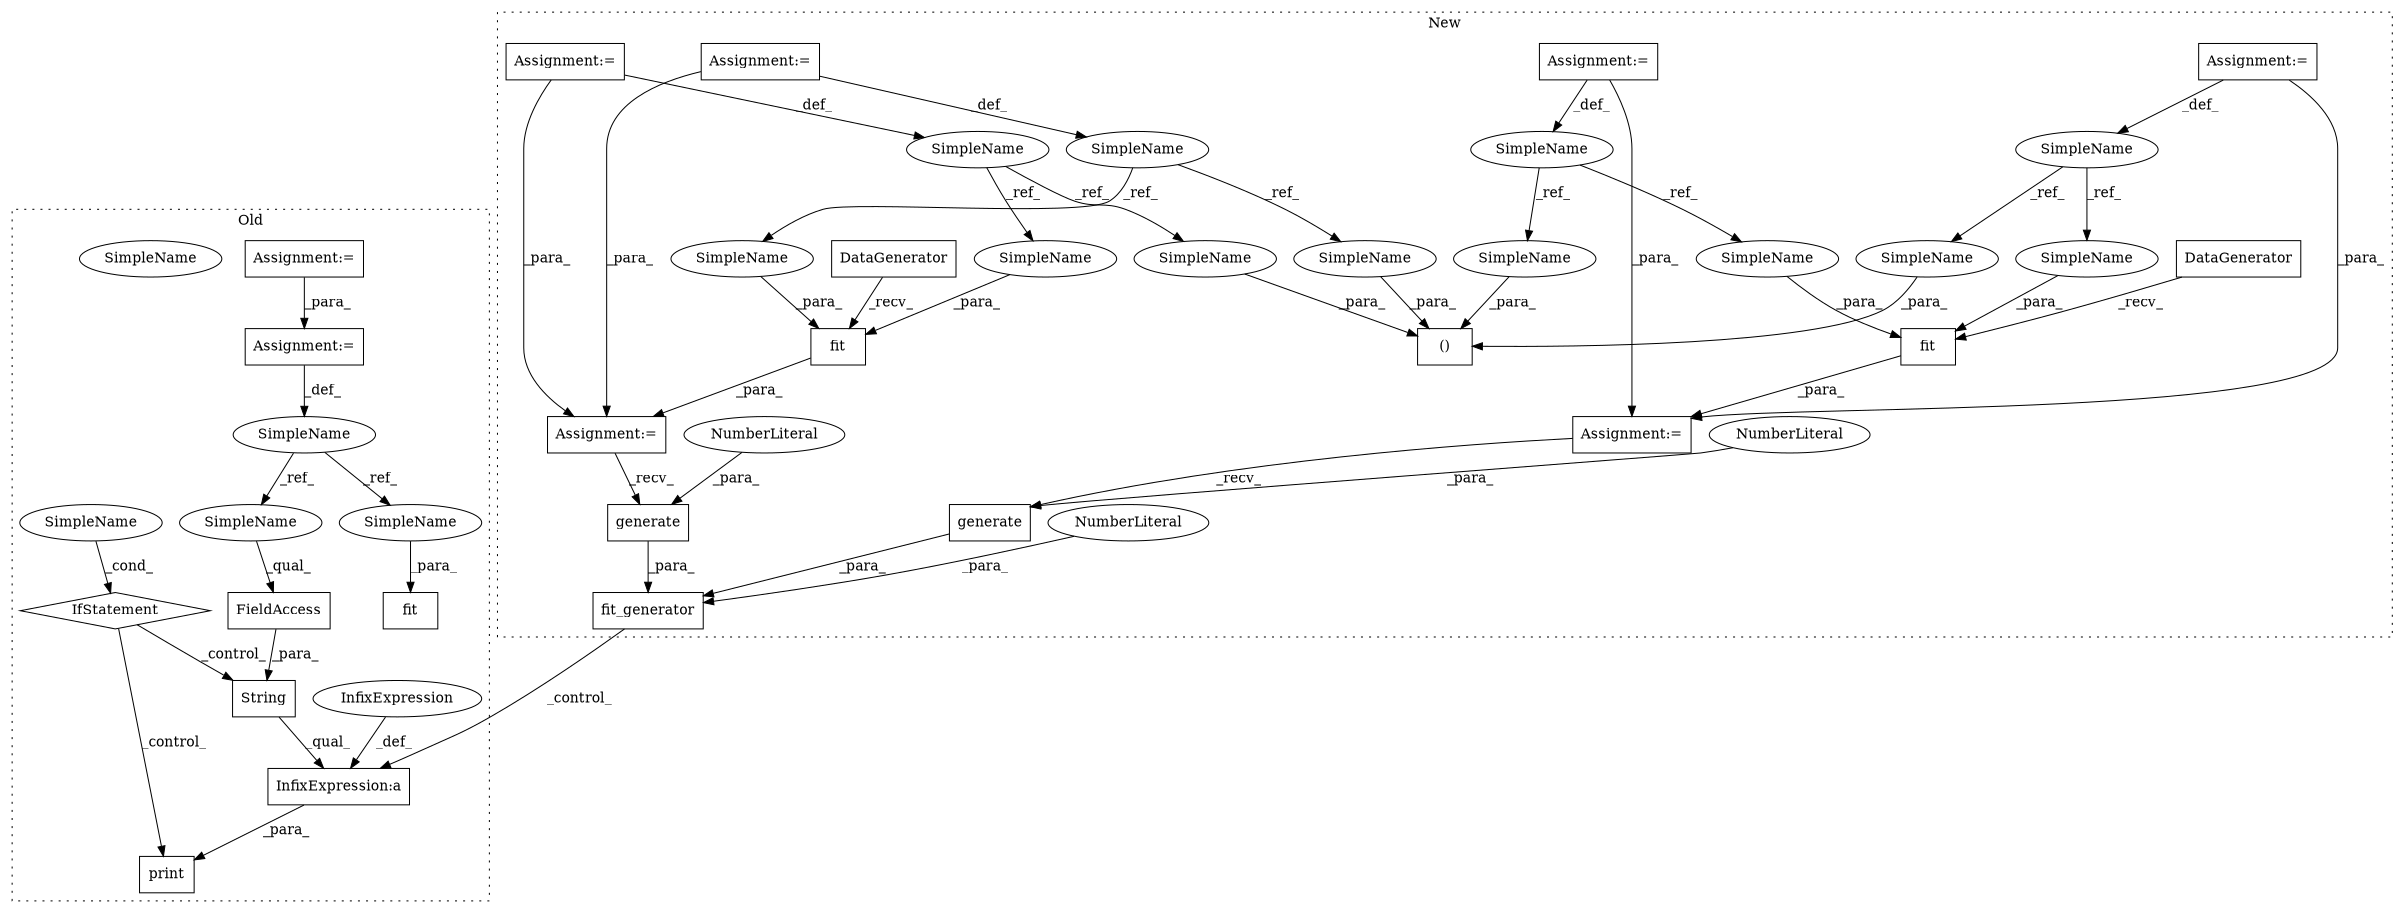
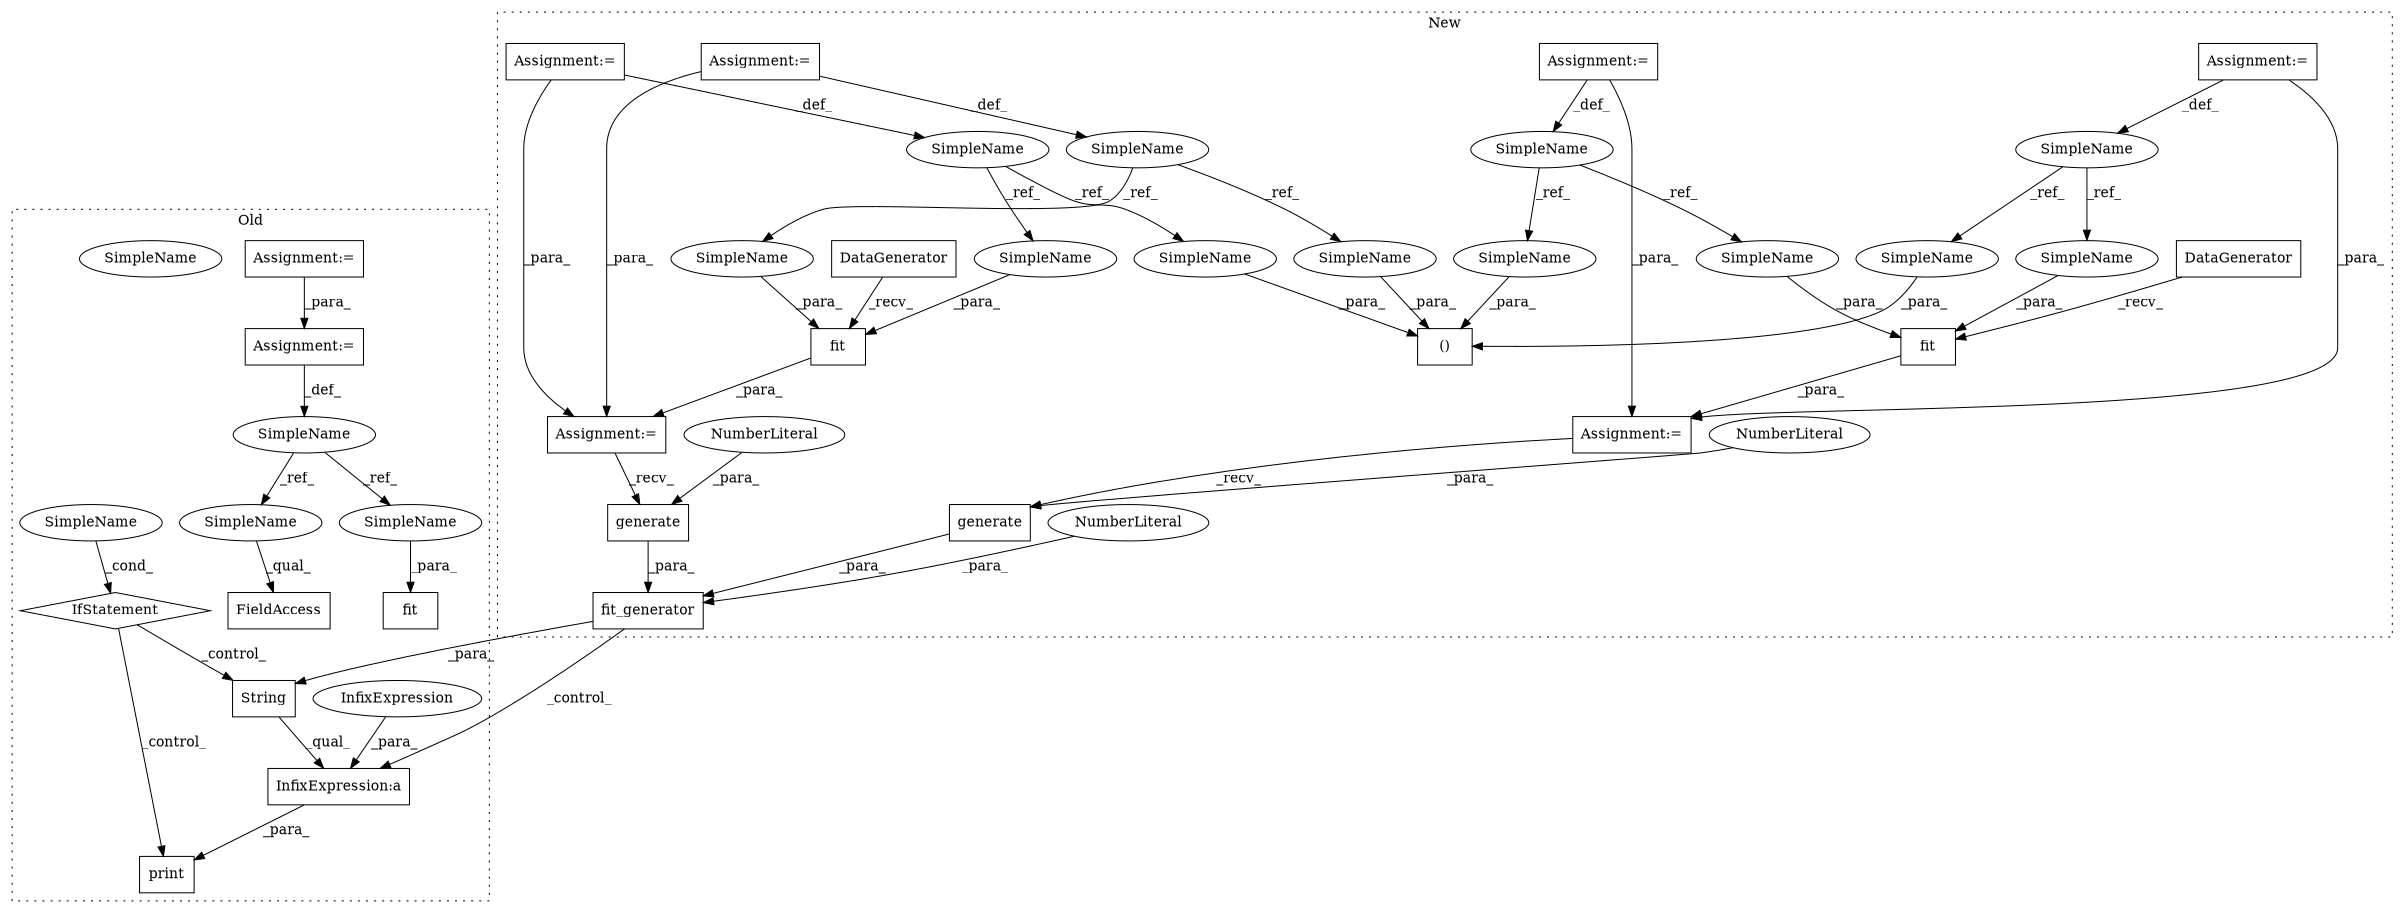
edge "FieldAccess" -> "String": now "fit_generator" -> "String"
edge "InfixExpression" -> "InfixExpression:a": label "_def_" -> "_para_"
